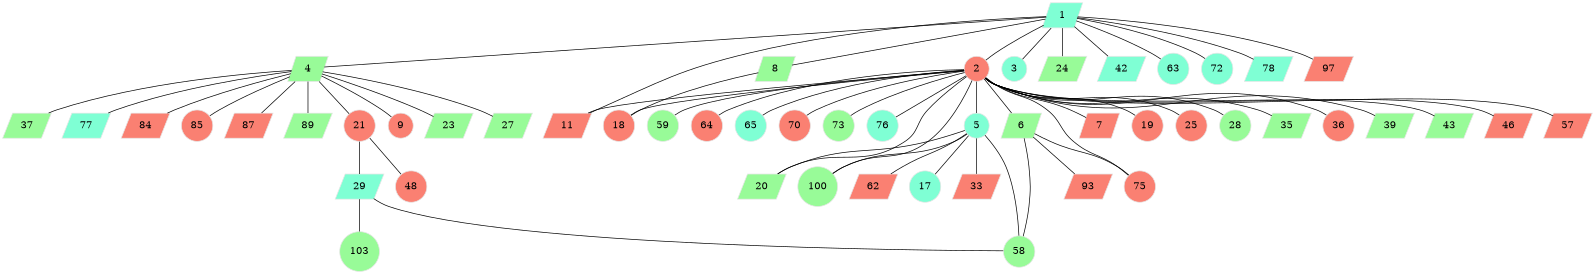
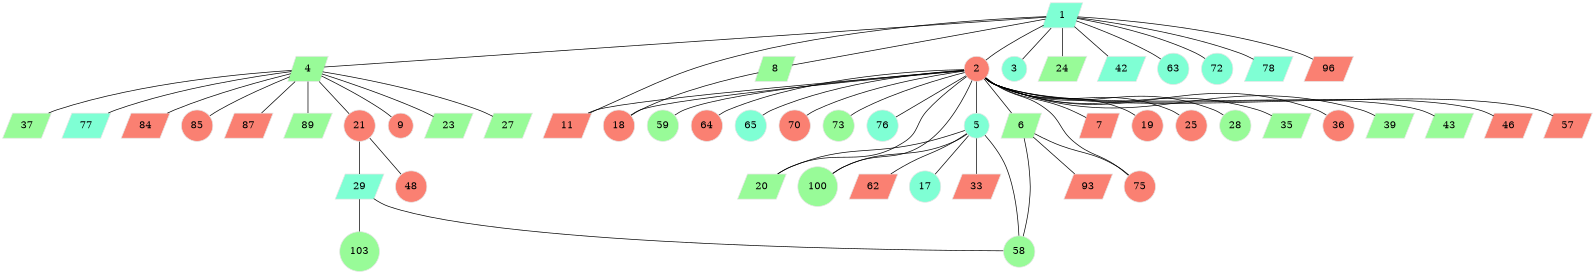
node "97": label "97" -> "96"
